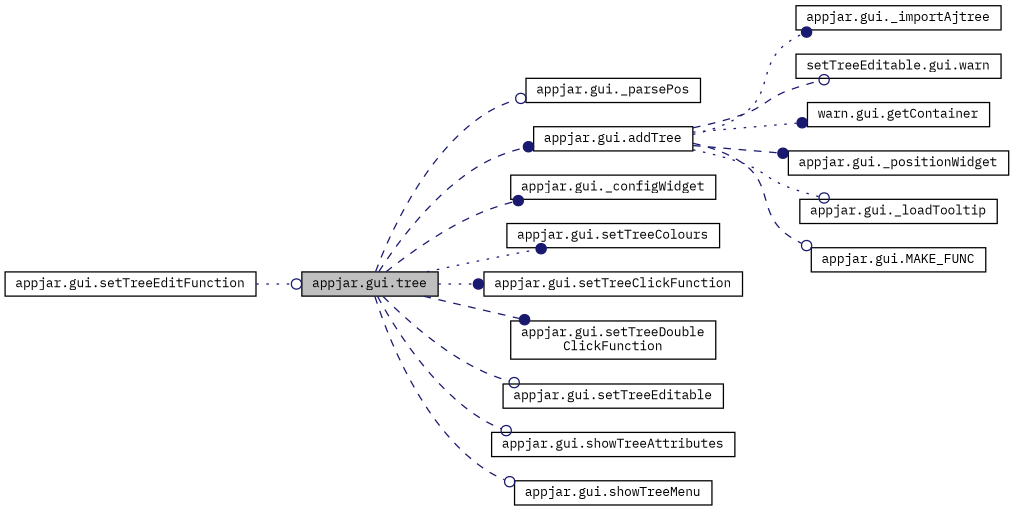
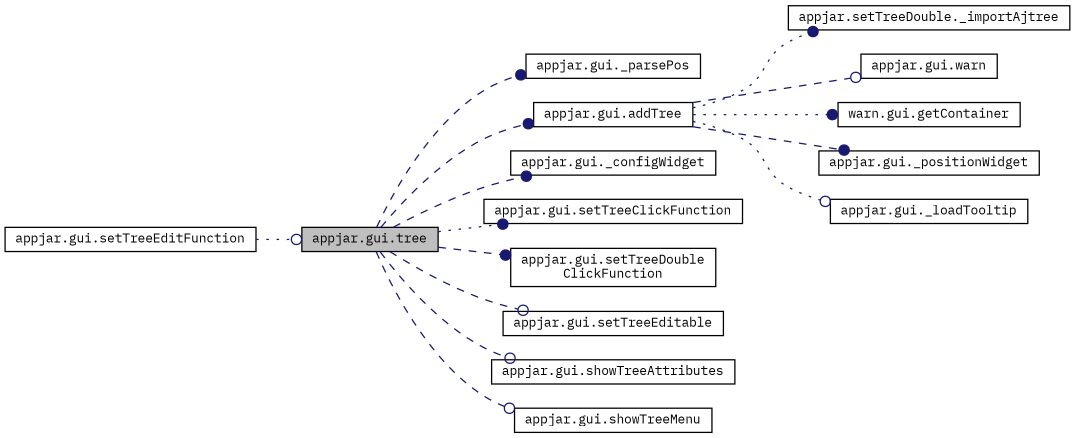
node "appjar.gui._importAjtree": label "appjar.gui._importAjtree" -> "appjar.setTreeDouble._importAjtree"
node "setTreeEditable.gui.warn": label "setTreeEditable.gui.warn" -> "appjar.gui.warn"
edge "appjar.gui.tree" -> "appjar.gui._parsePos": arrowhead odot -> dot
node "appjar.gui.setTreeColours": removed
node "appjar.gui.MAKE_FUNC": removed
